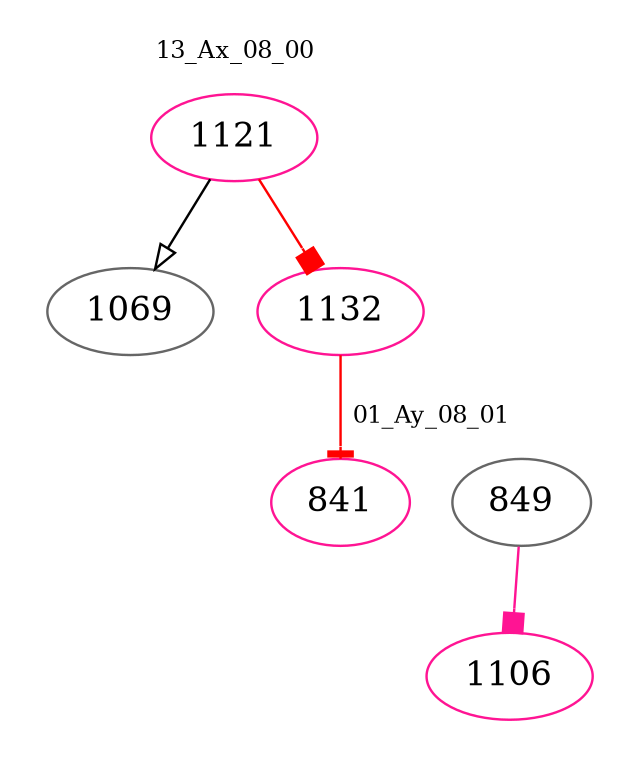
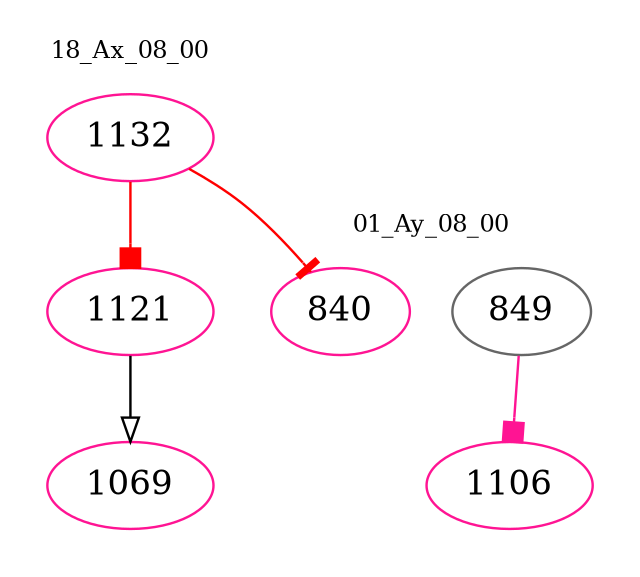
cluster "13_Ax_08_00": label "13_Ax_08_00" -> "18_Ax_08_00"
edge "1121" -> "1132": reversed
node "1069": color gray40 -> deeppink
cluster "01_Ay_08_01": label "01_Ay_08_01" -> "01_Ay_08_00"
node "841": label "841" -> "840"
